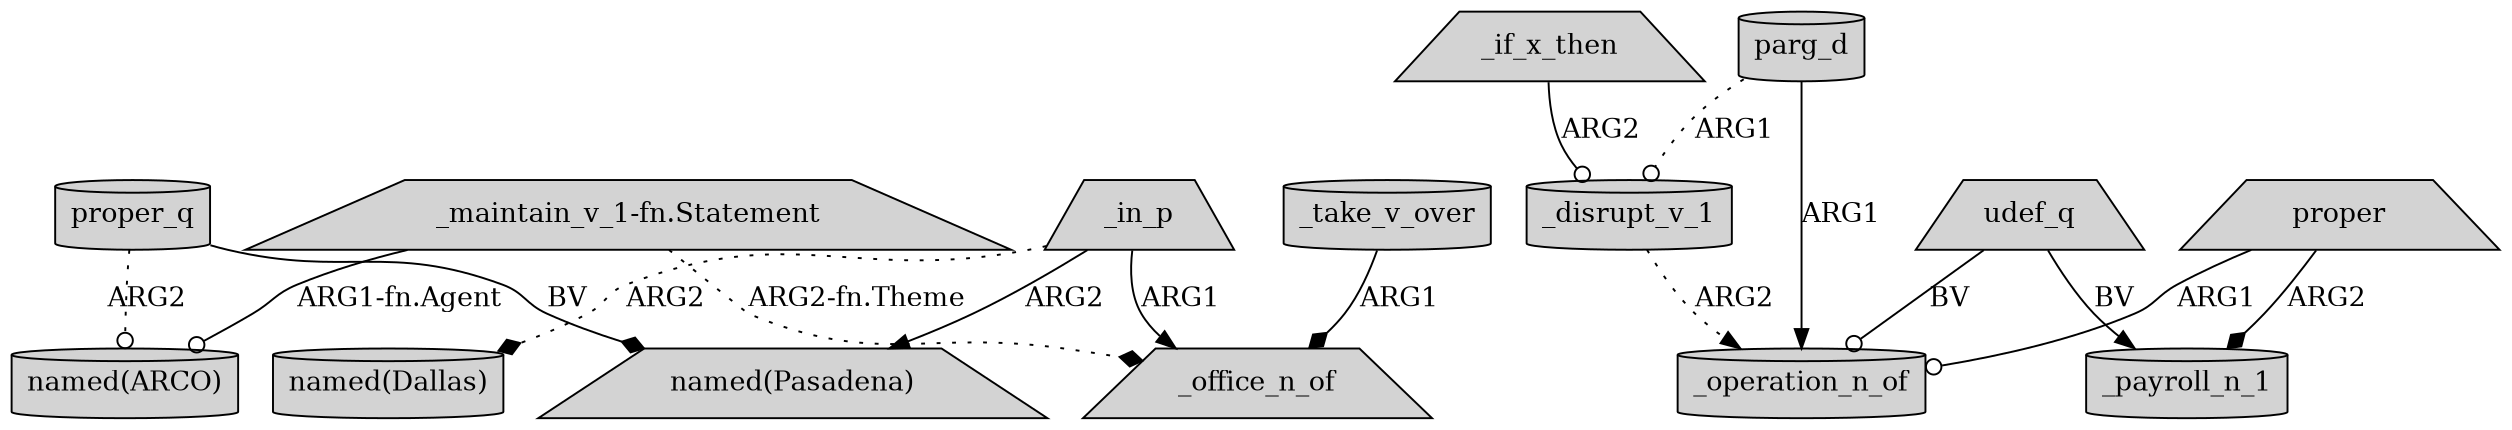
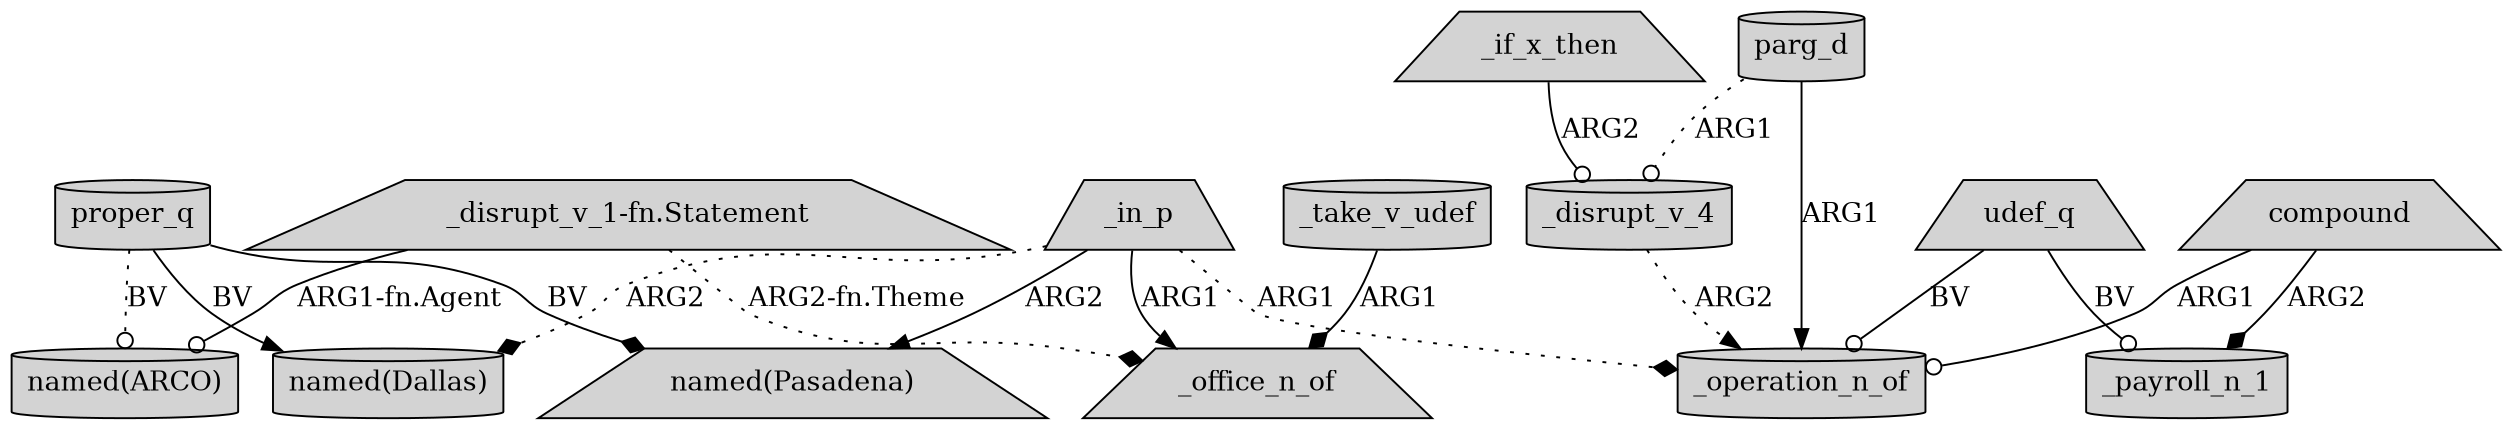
node "_maintain_v_1-fn.Statement": label "_maintain_v_1-fn.Statement" -> "_disrupt_v_1-fn.Statement"
node "_take_v_over": label "_take_v_over" -> "_take_v_udef"
node "_disrupt_v_1": label "_disrupt_v_1" -> "_disrupt_v_4"
node "proper": label "proper" -> "compound"
edge "udef_q" -> "_payroll_n_1": arrowhead normal -> odot
edge "proper_q" -> "named(ARCO)": label "ARG2" -> "BV"
edge "proper_q" -> "named(Dallas)": added, label "BV"
edge "_in_p" -> "_operation_n_of": added, label "ARG1"
